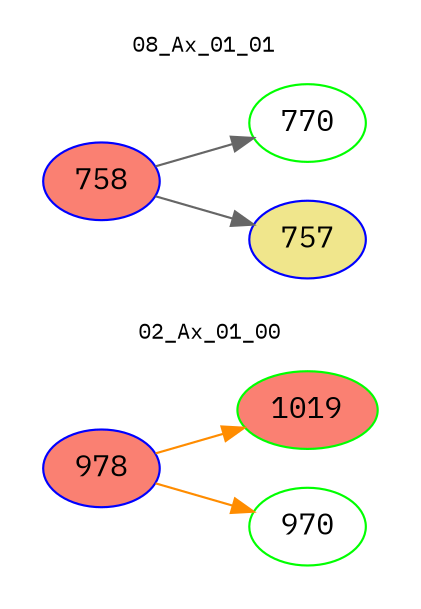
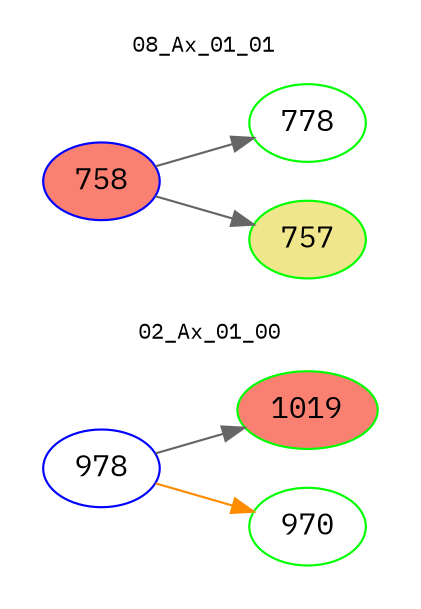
node "770": label "770" -> "778"
node "757": color blue -> green
edge "978" -> "1019": color darkorange -> gray40
node "978": fillcolor salmon -> white
